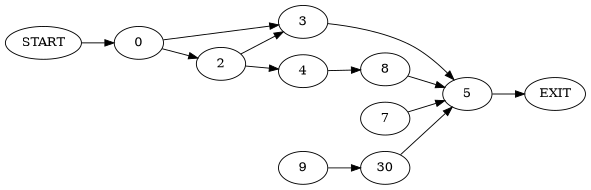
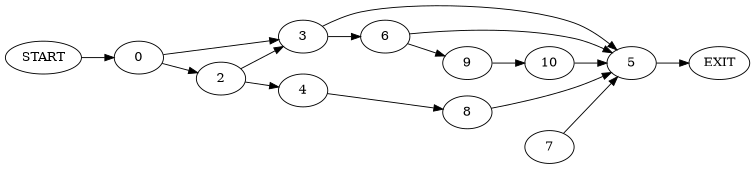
node "6": added
node "30": label "30" -> "10"
